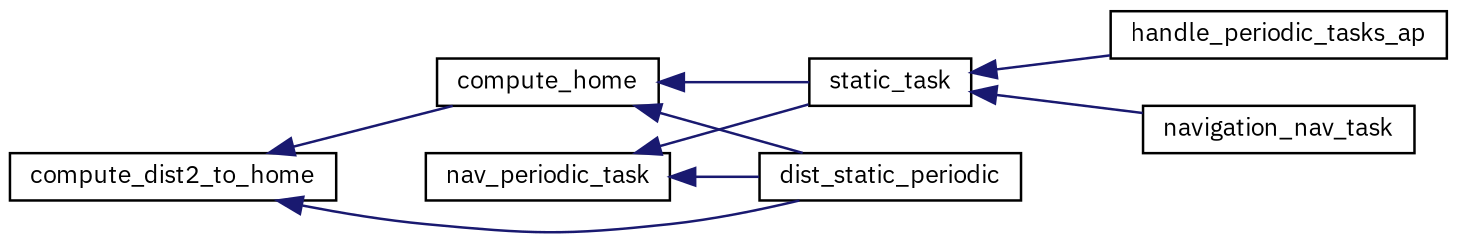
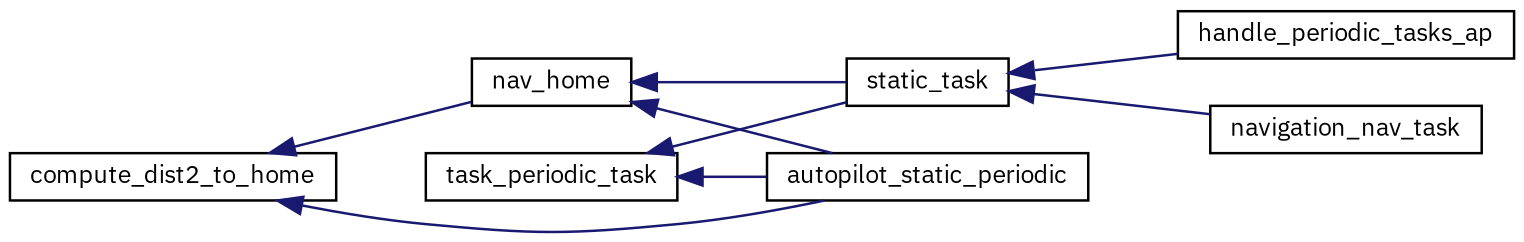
node "compute_home": label "compute_home" -> "nav_home"
node "nav_periodic_task": label "nav_periodic_task" -> "task_periodic_task"
node "dist_static_periodic": label "dist_static_periodic" -> "autopilot_static_periodic"
